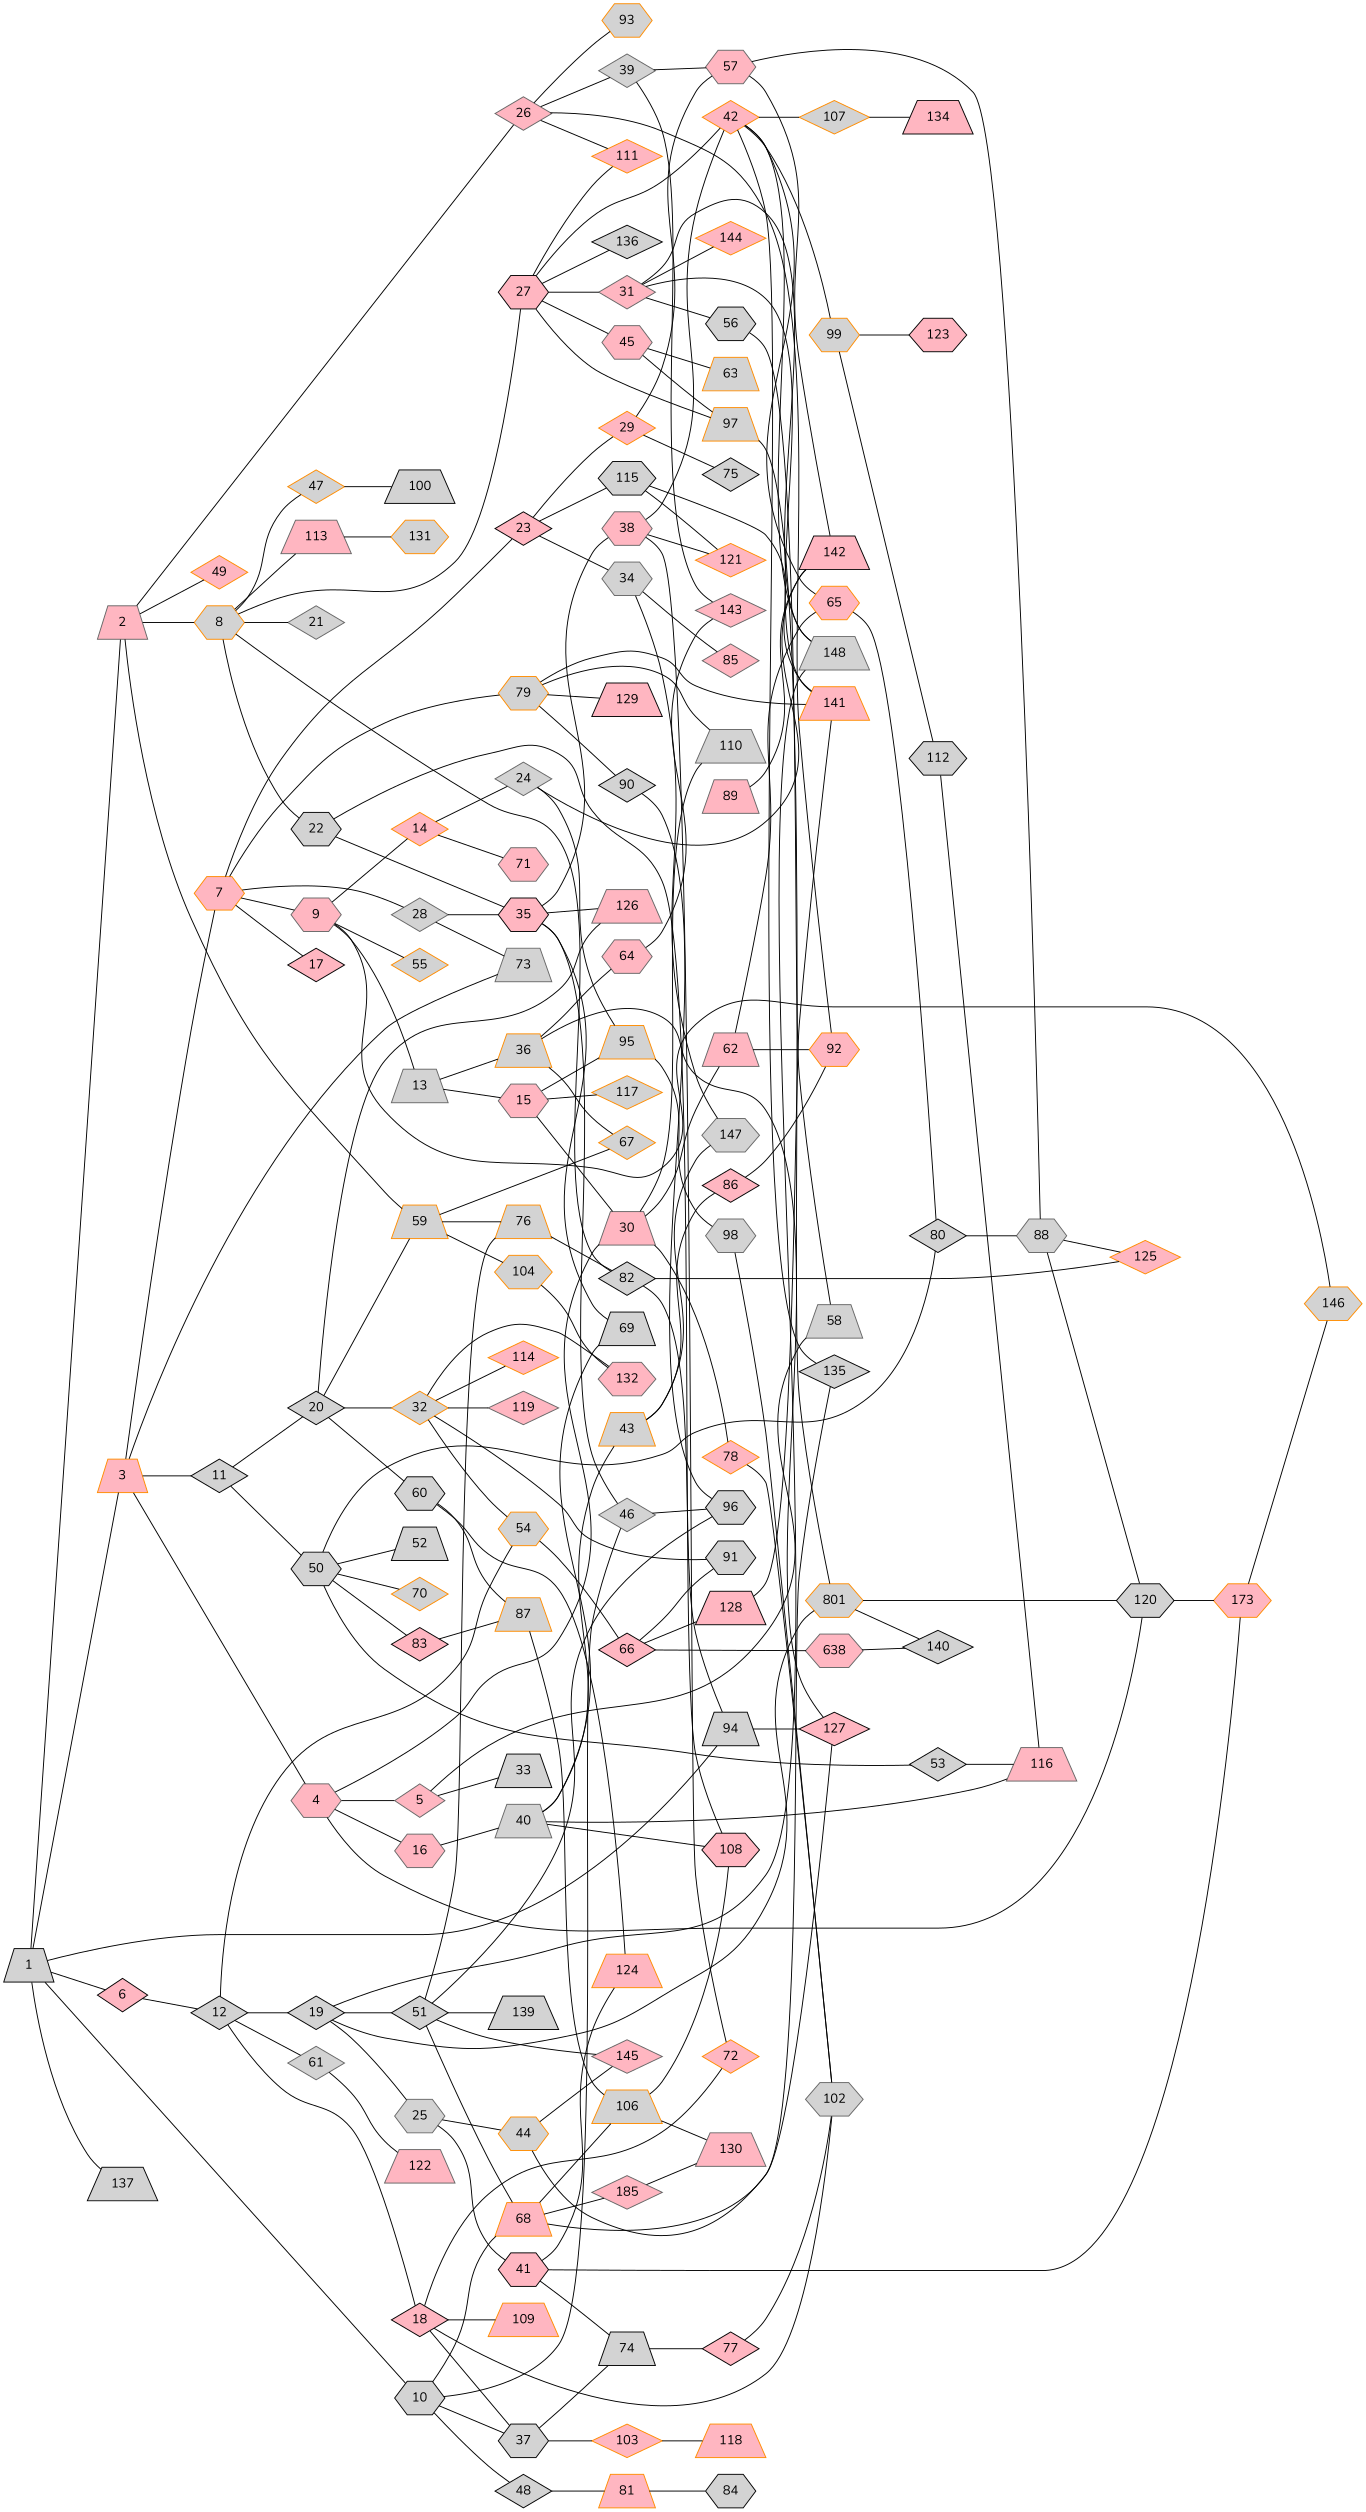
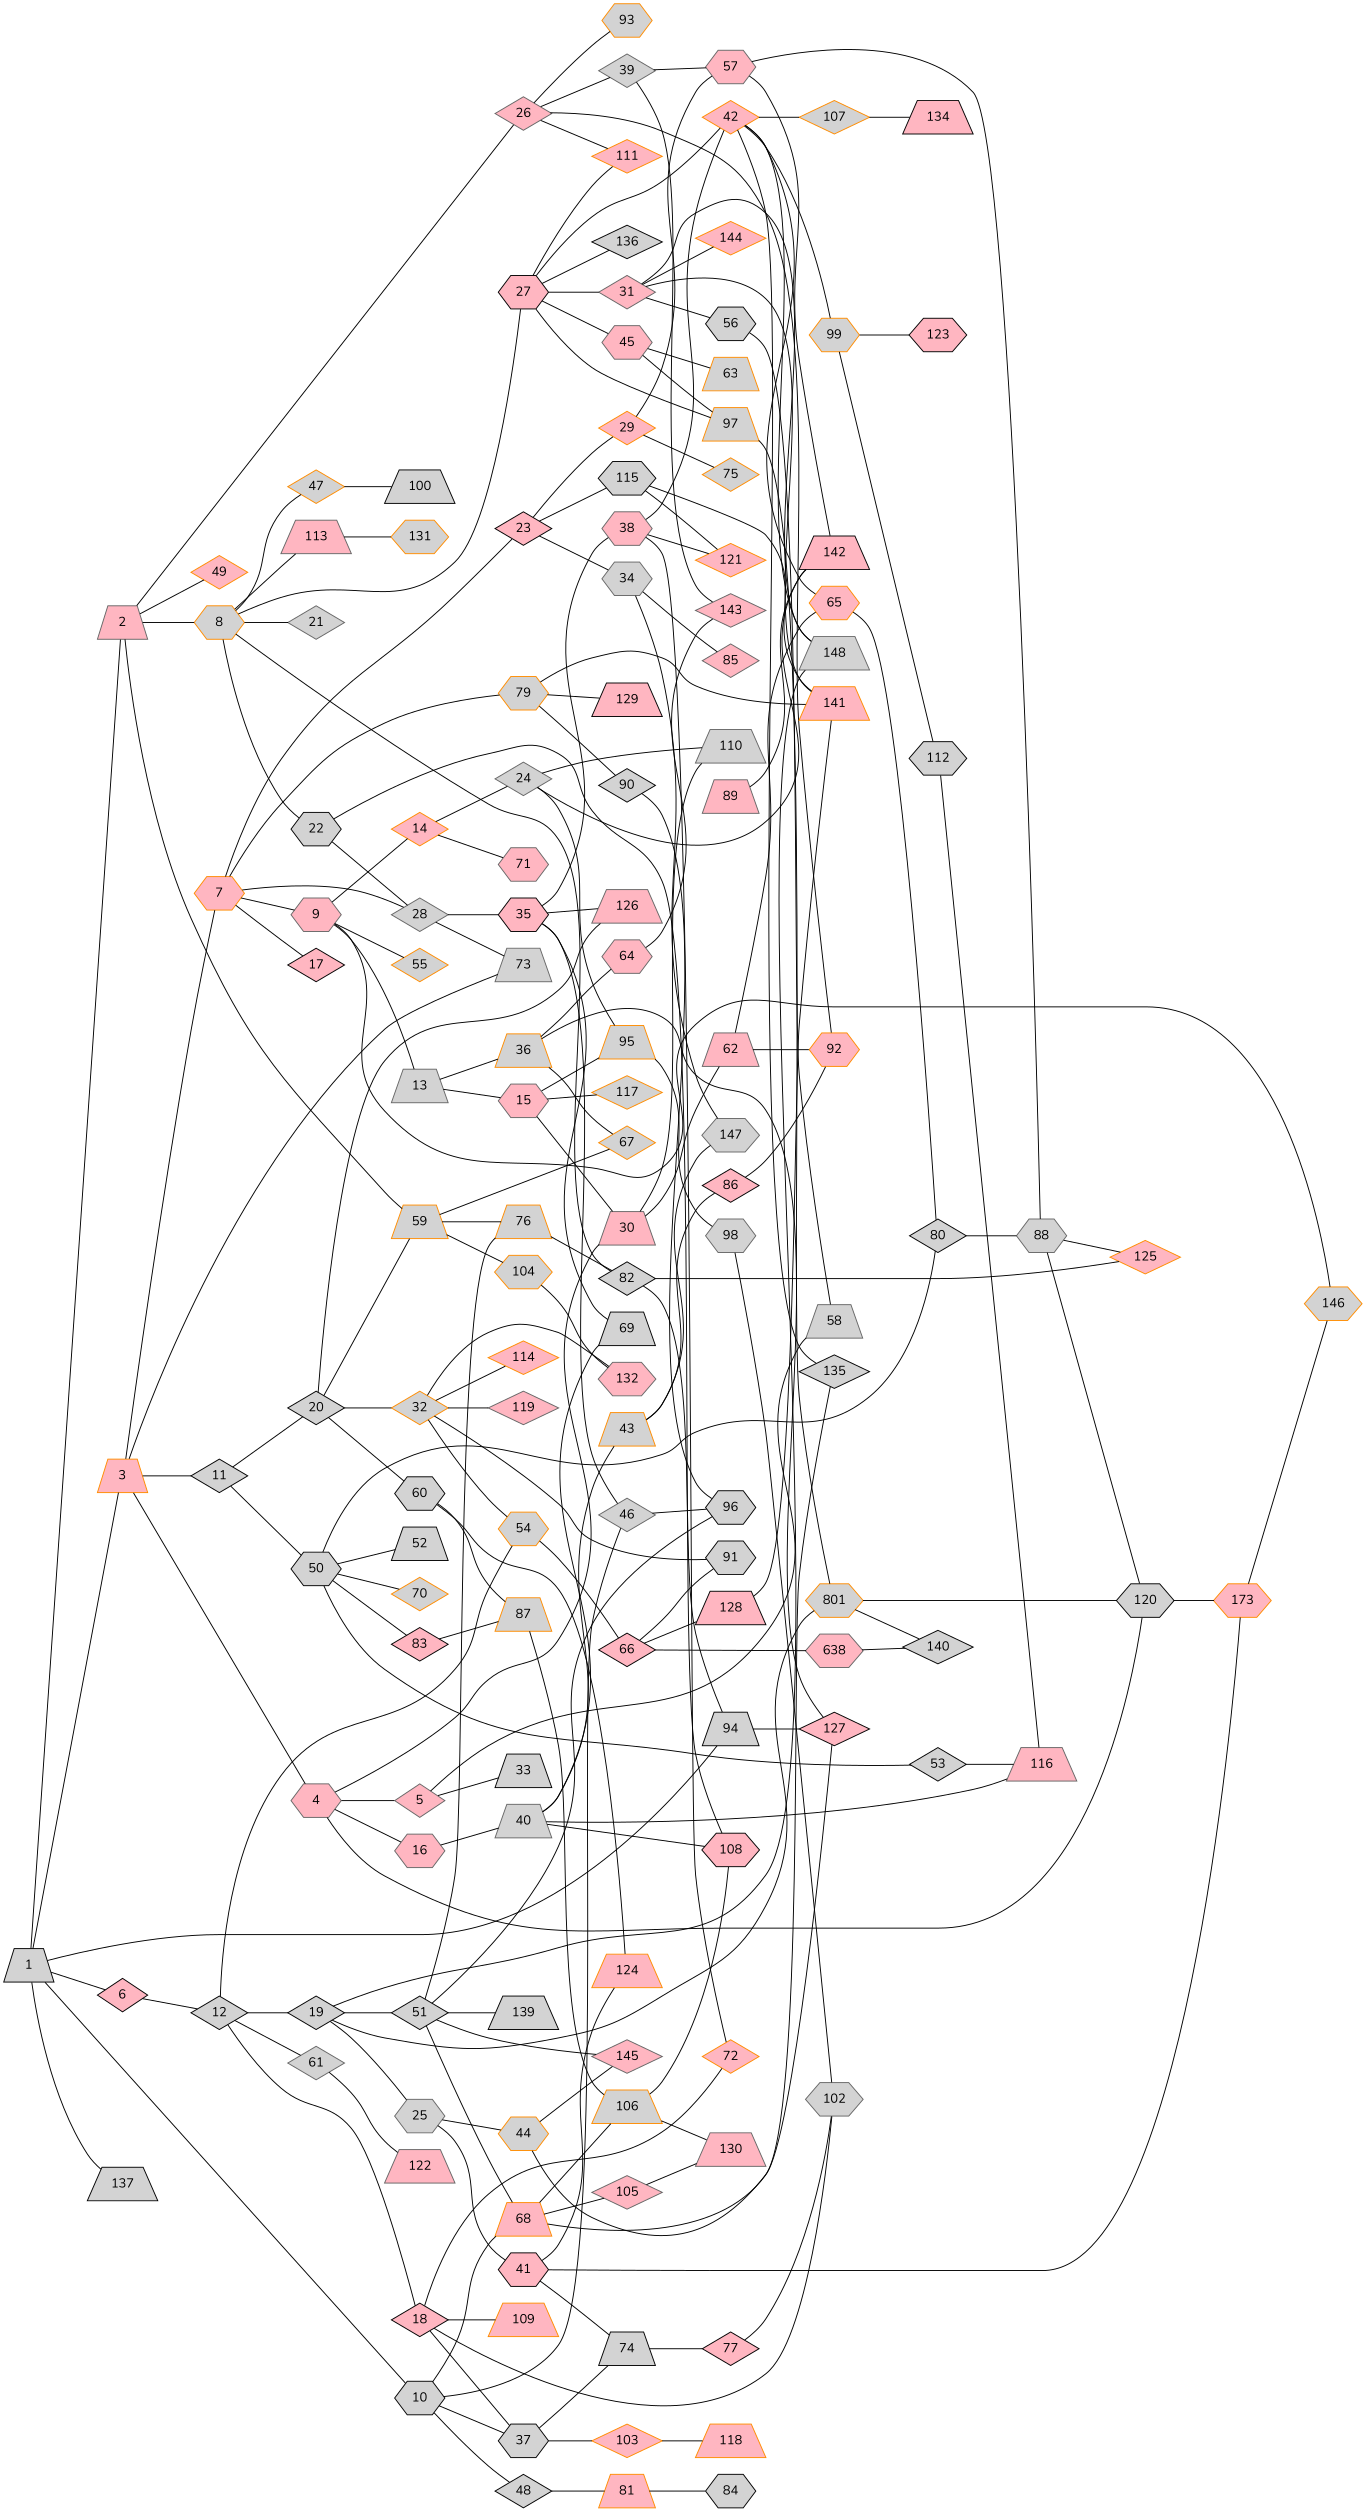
node "75": color black -> darkorange
edge "79" -- "110": now "24" -- "110"
edge "22" -- "35": now "22" -- "28"
node "78": removed
node "185": label "185" -> "105"
